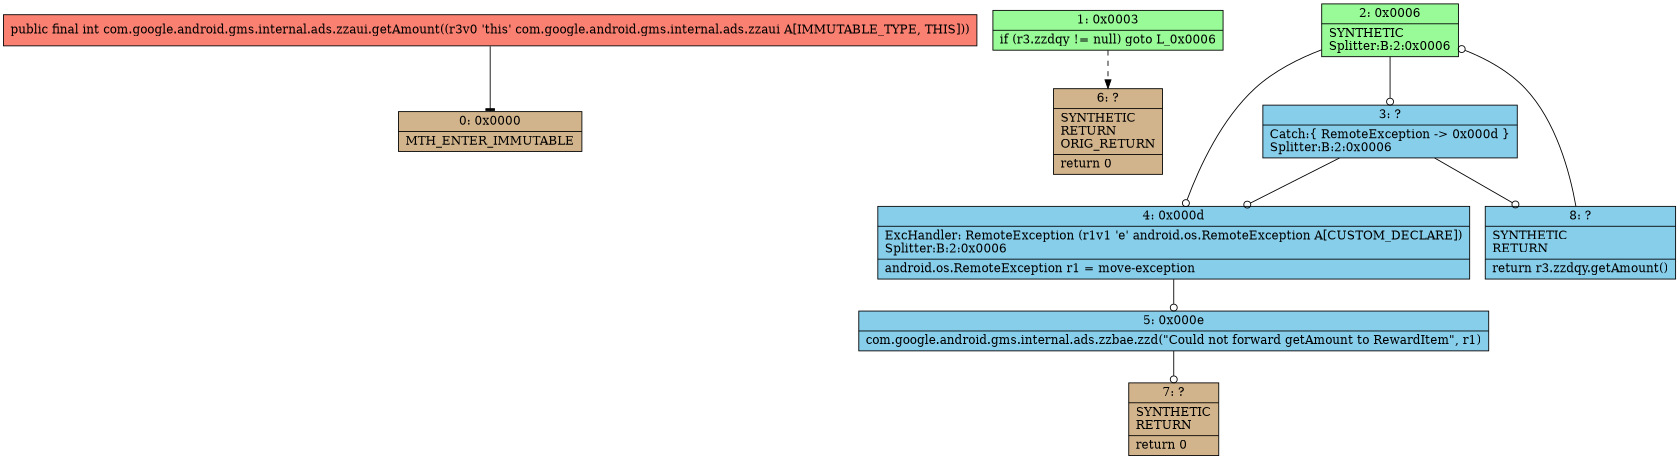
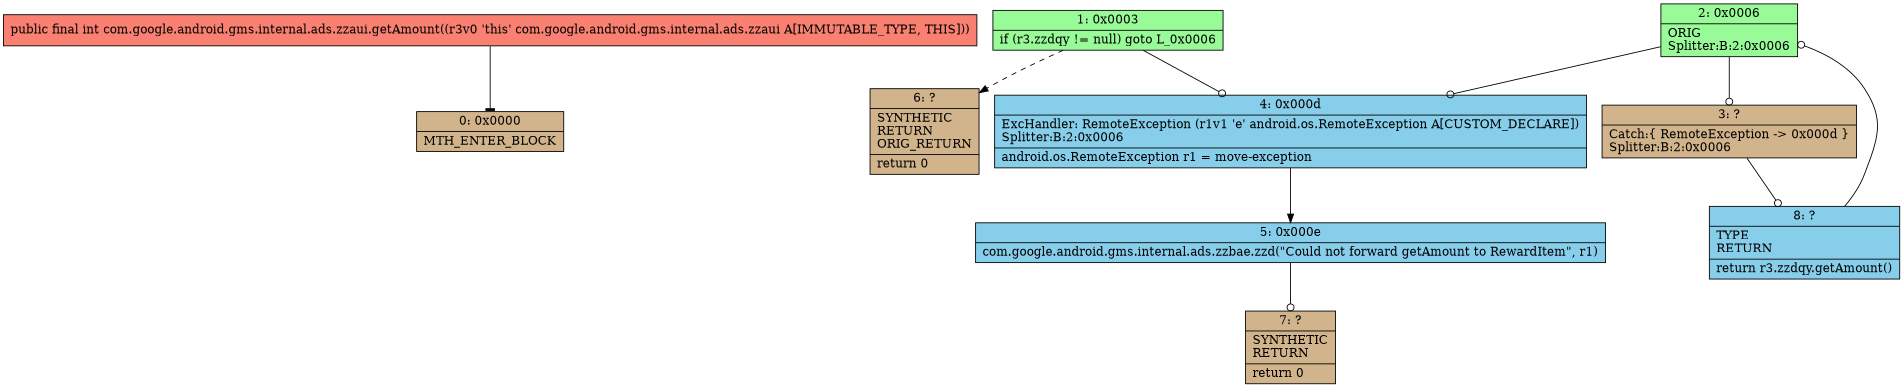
node "2: 0x0006": text "SYNTHETIC" -> "ORIG"
node "3: ?": fillcolor skyblue -> tan
node "0: 0x0000": text "MTH_ENTER_IMMUTABLE" -> "MTH_ENTER_BLOCK"
edge "3: ?" -> "4: 0x000d": now "1: 0x0003" -> "4: 0x000d"
node "8: ?": text "SYNTHETIC" -> "TYPE"
edge "4: 0x000d" -> "5: 0x000e": arrowhead odot -> normal
